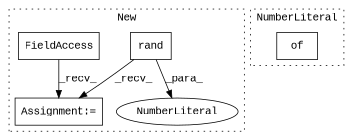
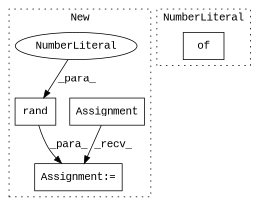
node "FieldAccess": label "FieldAccess" -> "Assignment"
edge "rand" -> "NumberLiteral": reversed
edge "rand" -> "Assignment:=": label "_recv_" -> "_para_"
